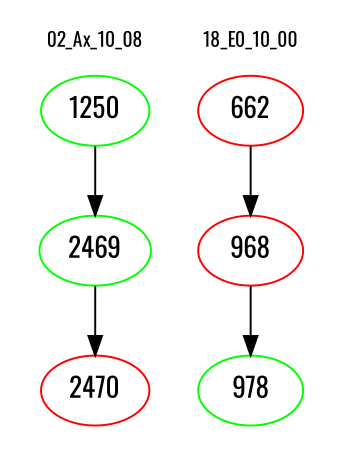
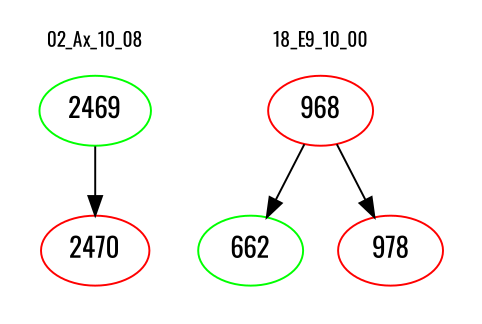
cluster "18_E0_10_00": label "18_E0_10_00" -> "18_E9_10_00"
node "1250": removed
node "662": color red -> green
edge "662" -> "968": reversed
node "978": color green -> red
